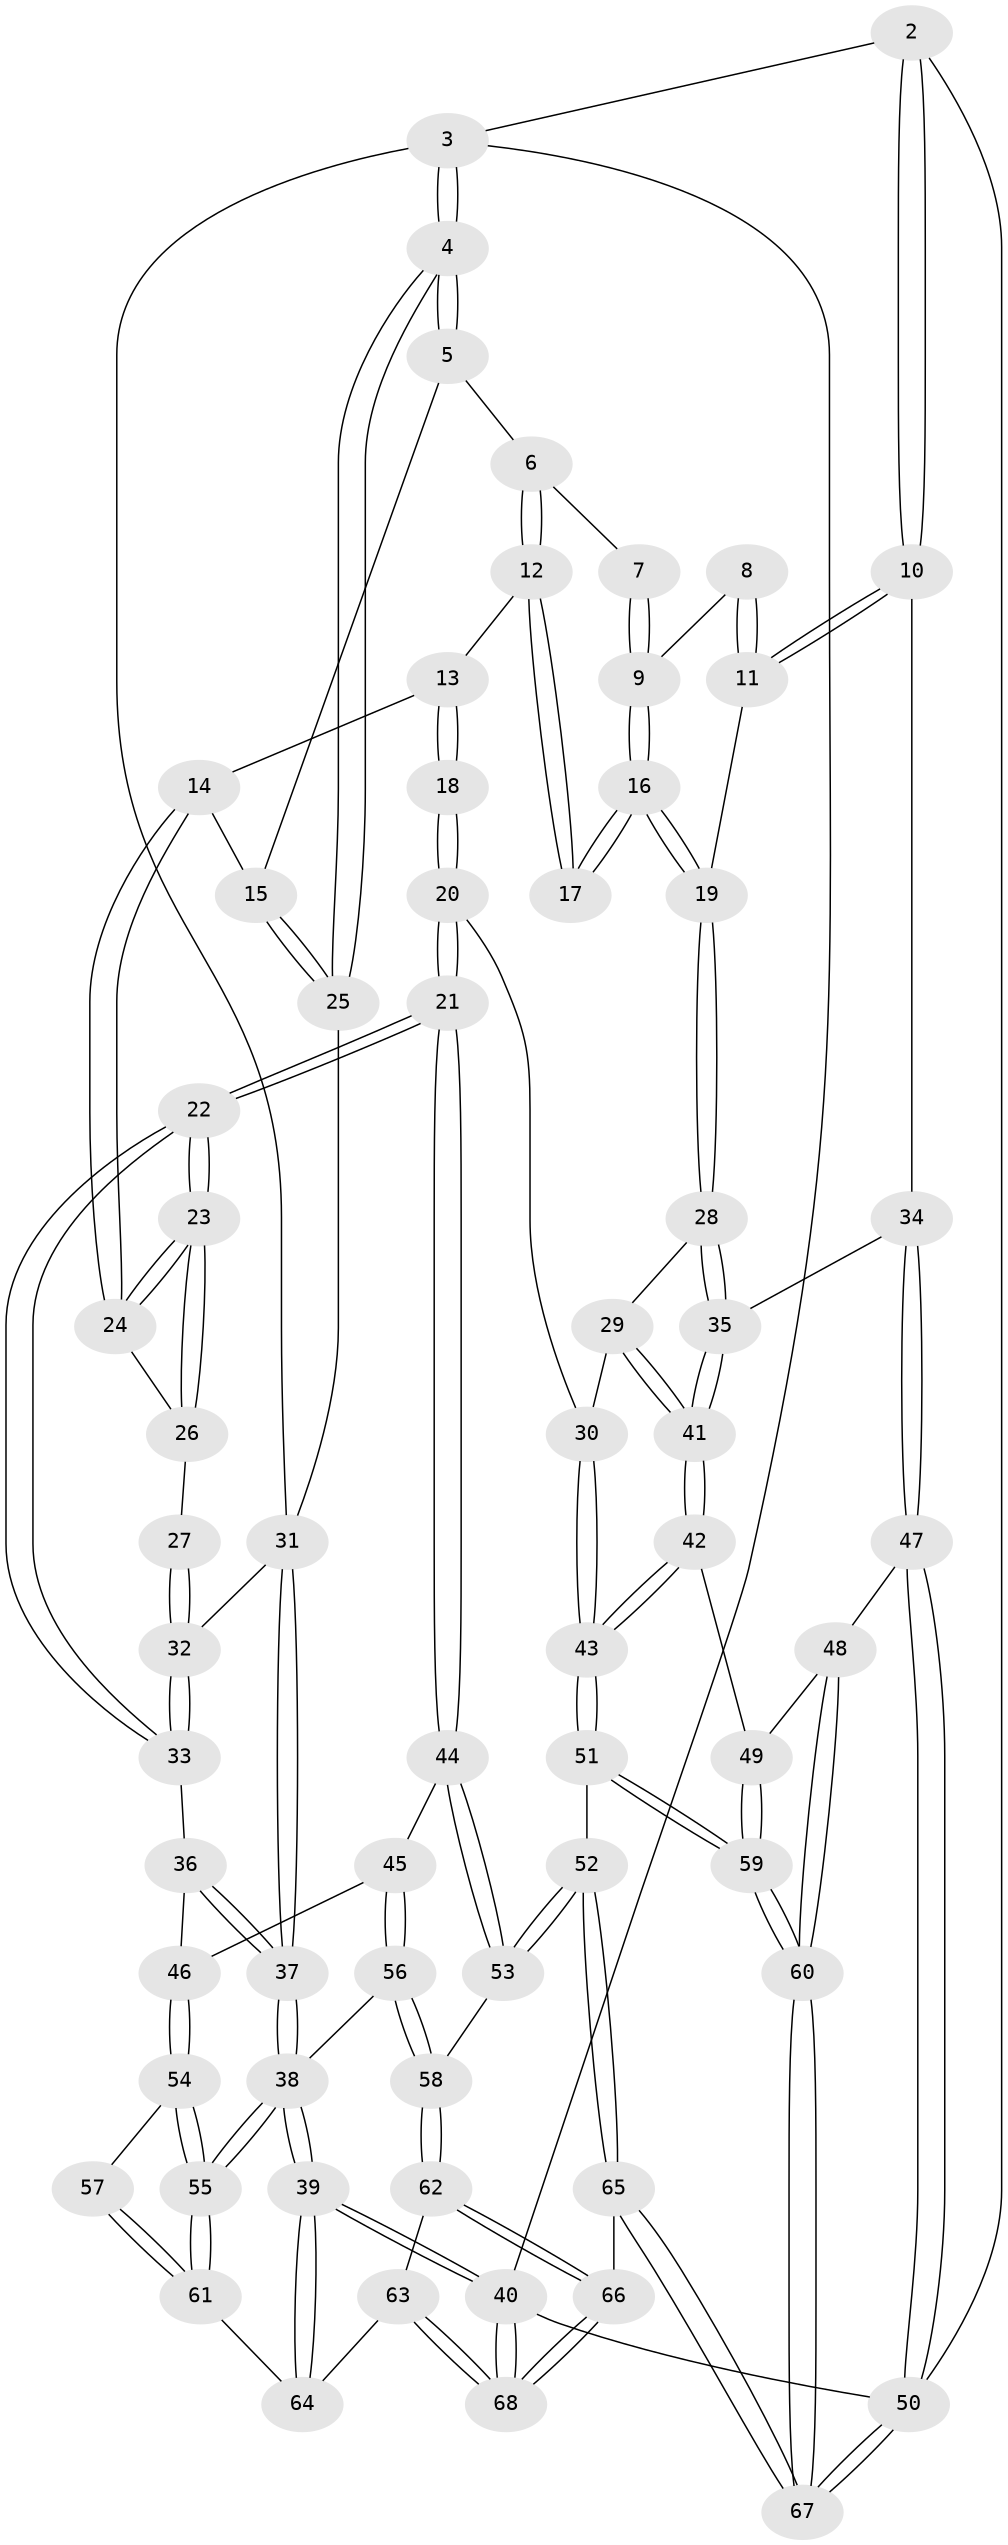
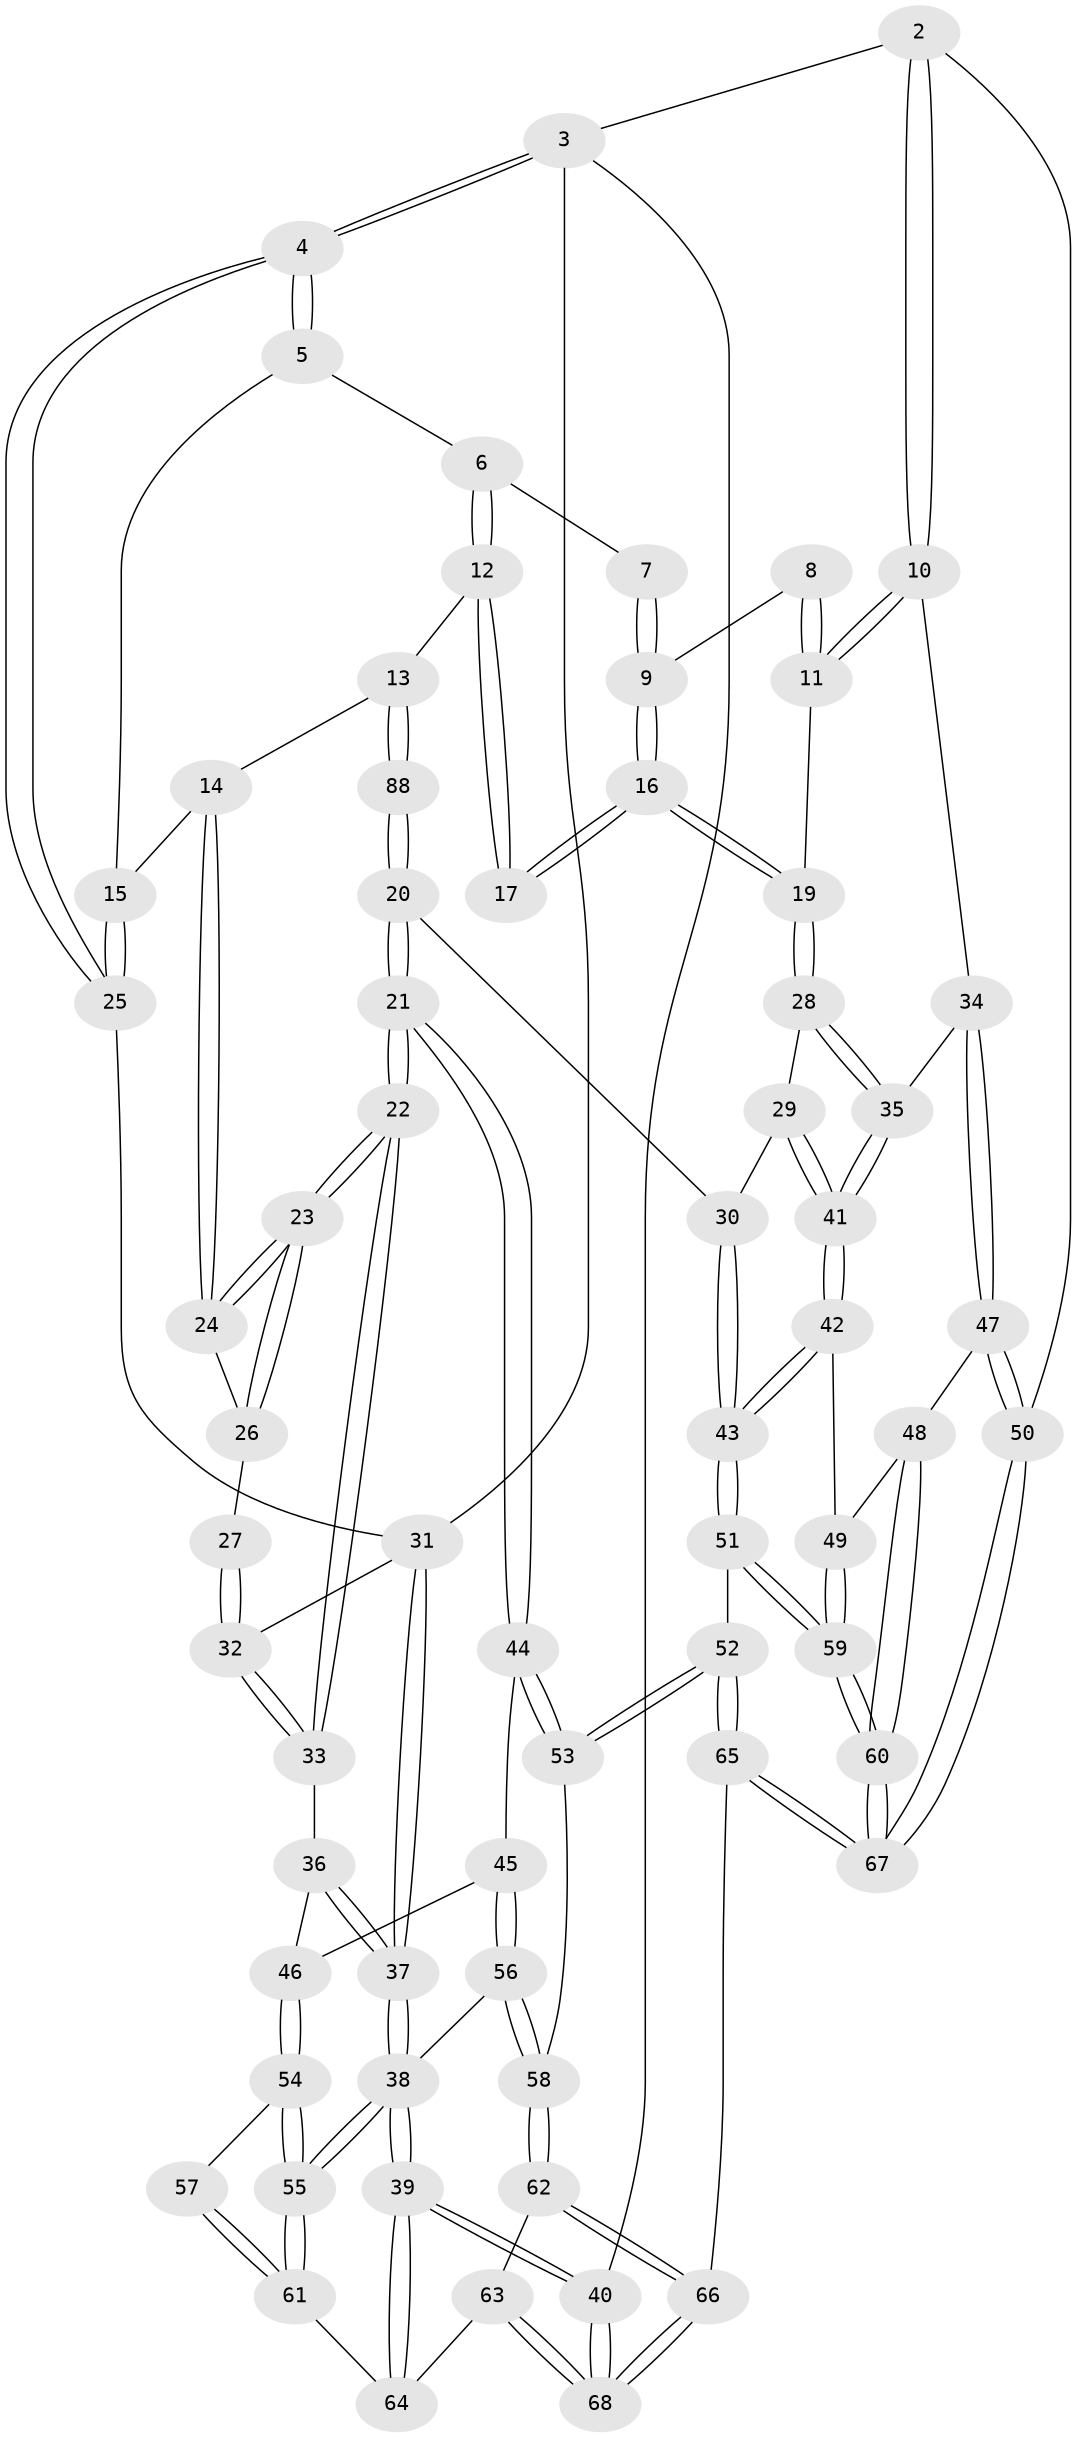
node "18": label "18" -> "88"
edge "40" -- "50": removed
